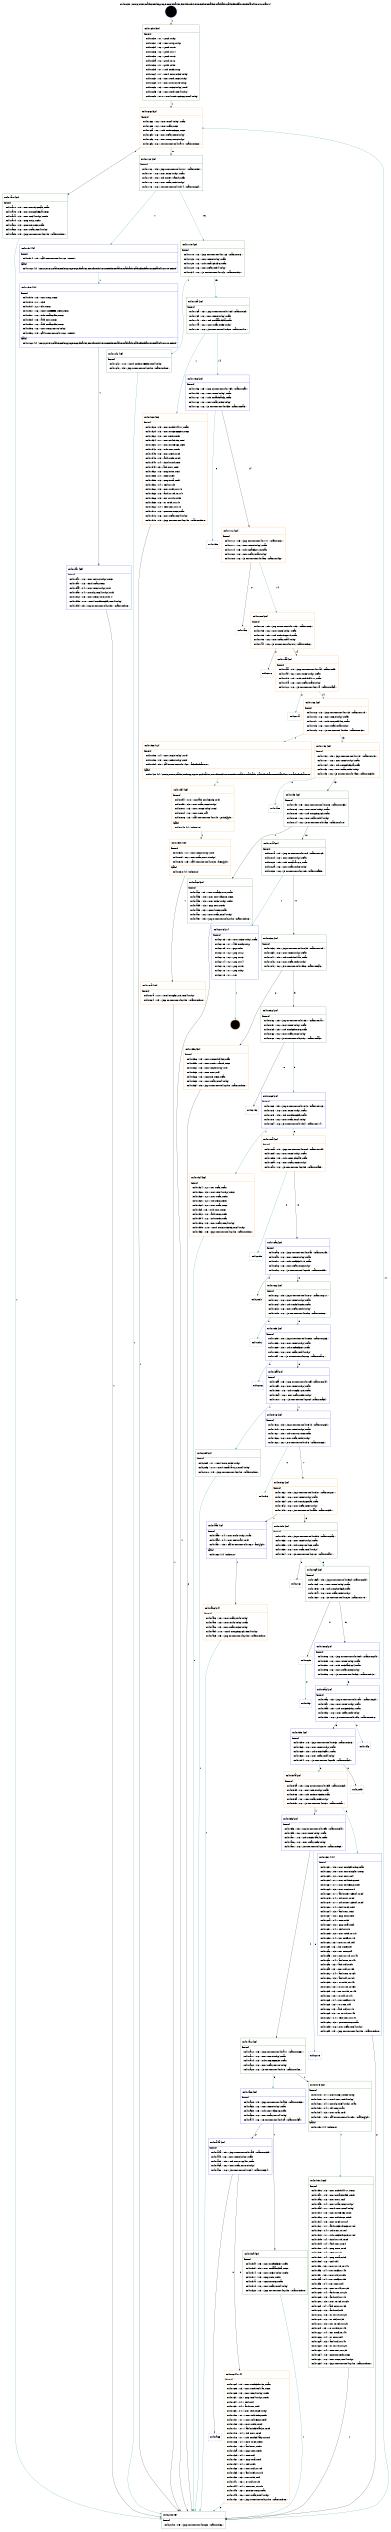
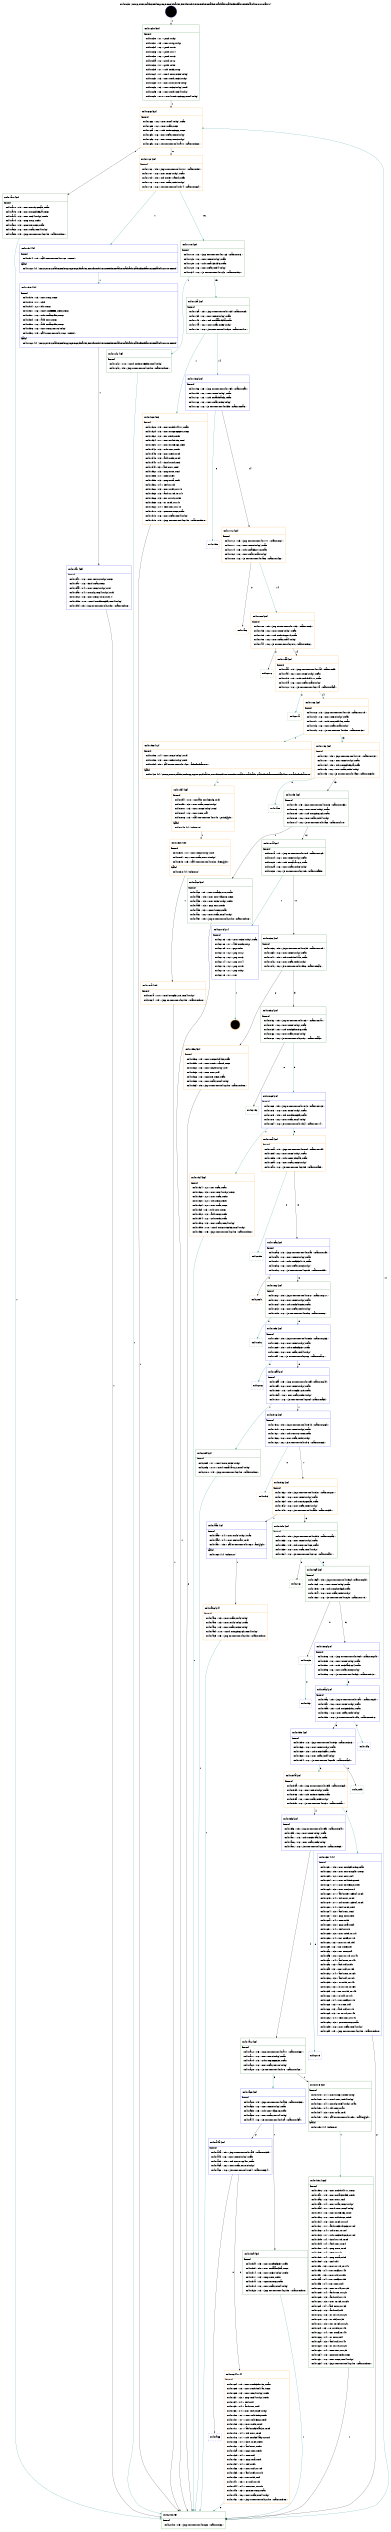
node "0x401702 [28]": color darkgreen -> darkorange
